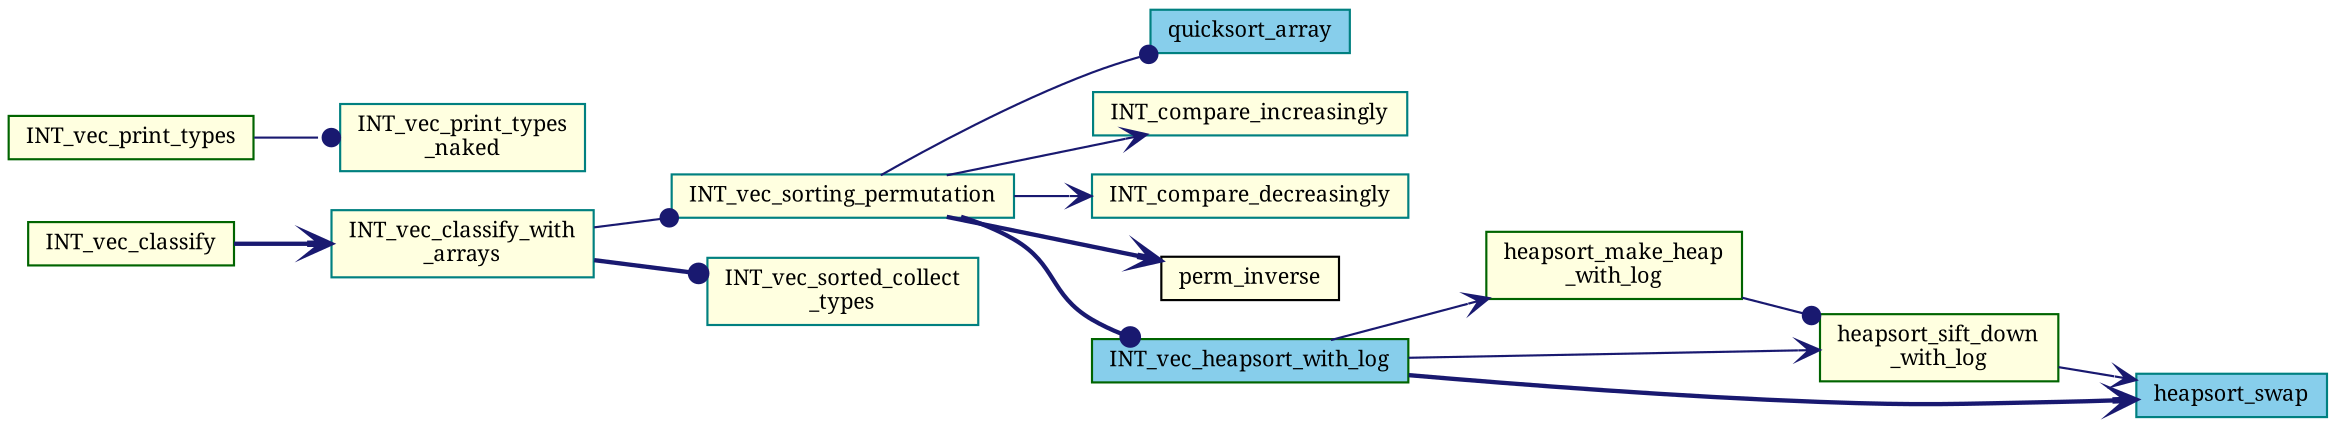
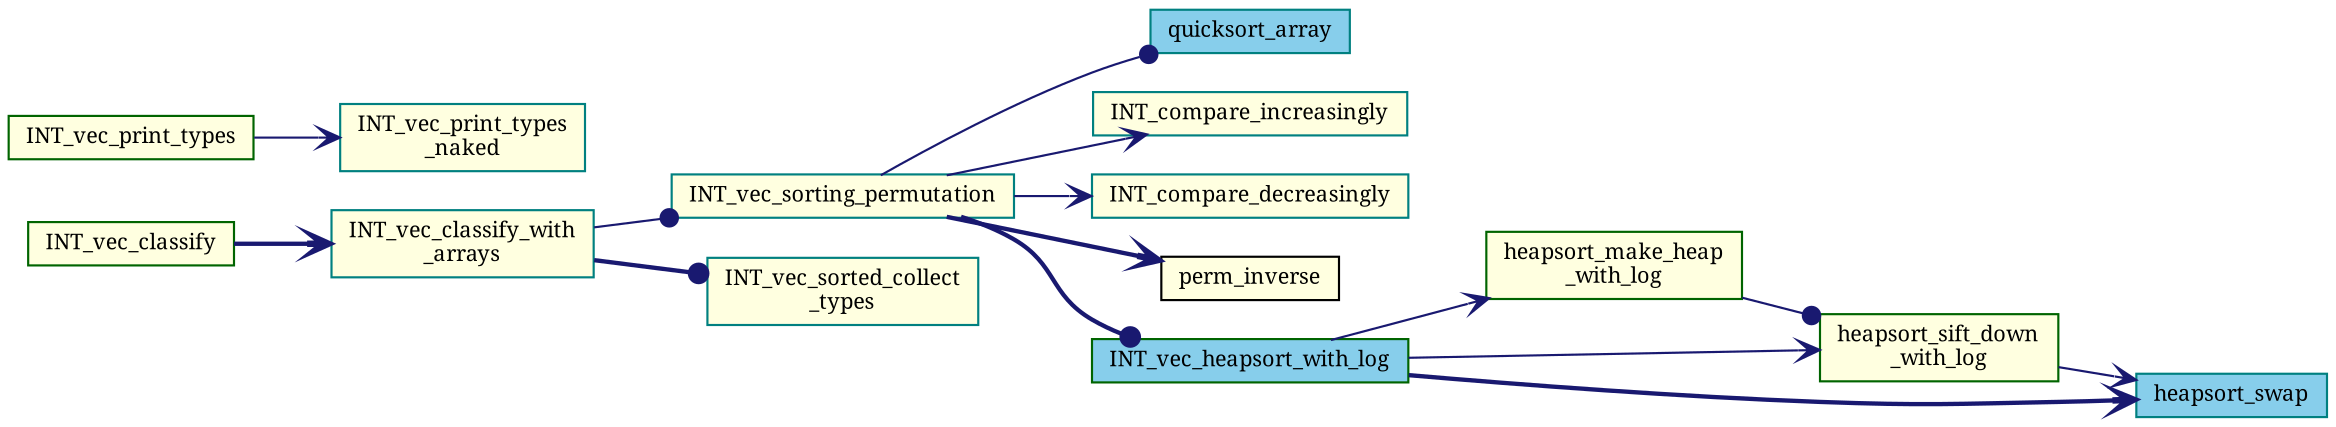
edge "INT_vec_print_types" -> "INT_vec_print_types _naked": arrowhead dot -> vee
